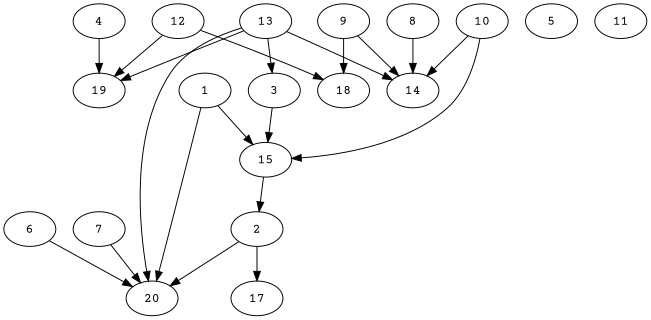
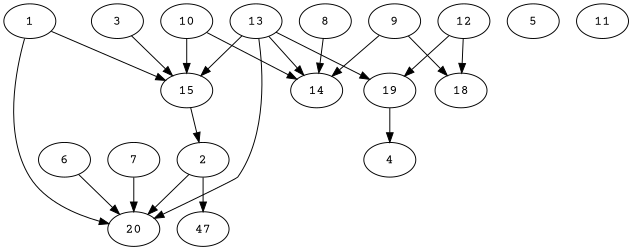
edge "13" -> "3": now "13" -> "15"
edge "4" -> "19": reversed
node "17": label "17" -> "47"
